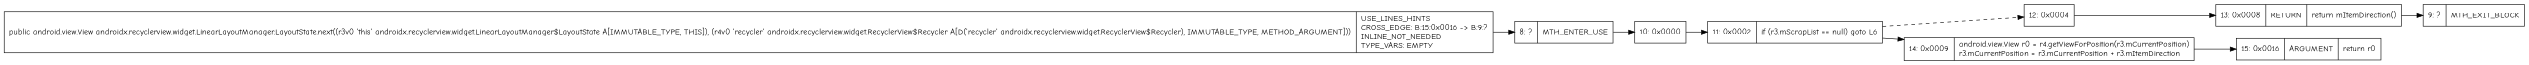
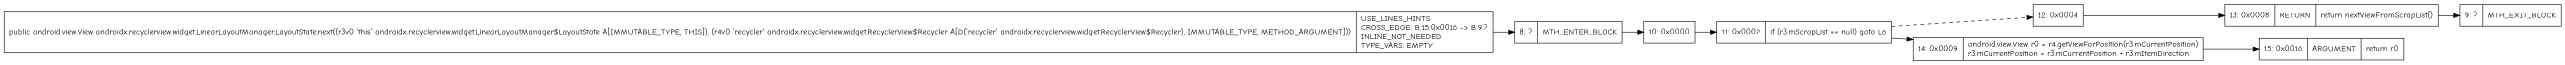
node "13: 0x0008": text "return mItemDirection()" -> "return nextViewFromScrapList()"
node "8: ?": text "MTH_ENTER_USE" -> "MTH_ENTER_BLOCK"
